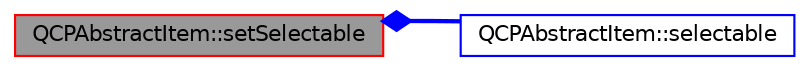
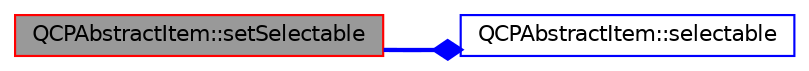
edge "QCPAbstractItem::selectable" -> "QCPAbstractItem::setSelectable": reversed
